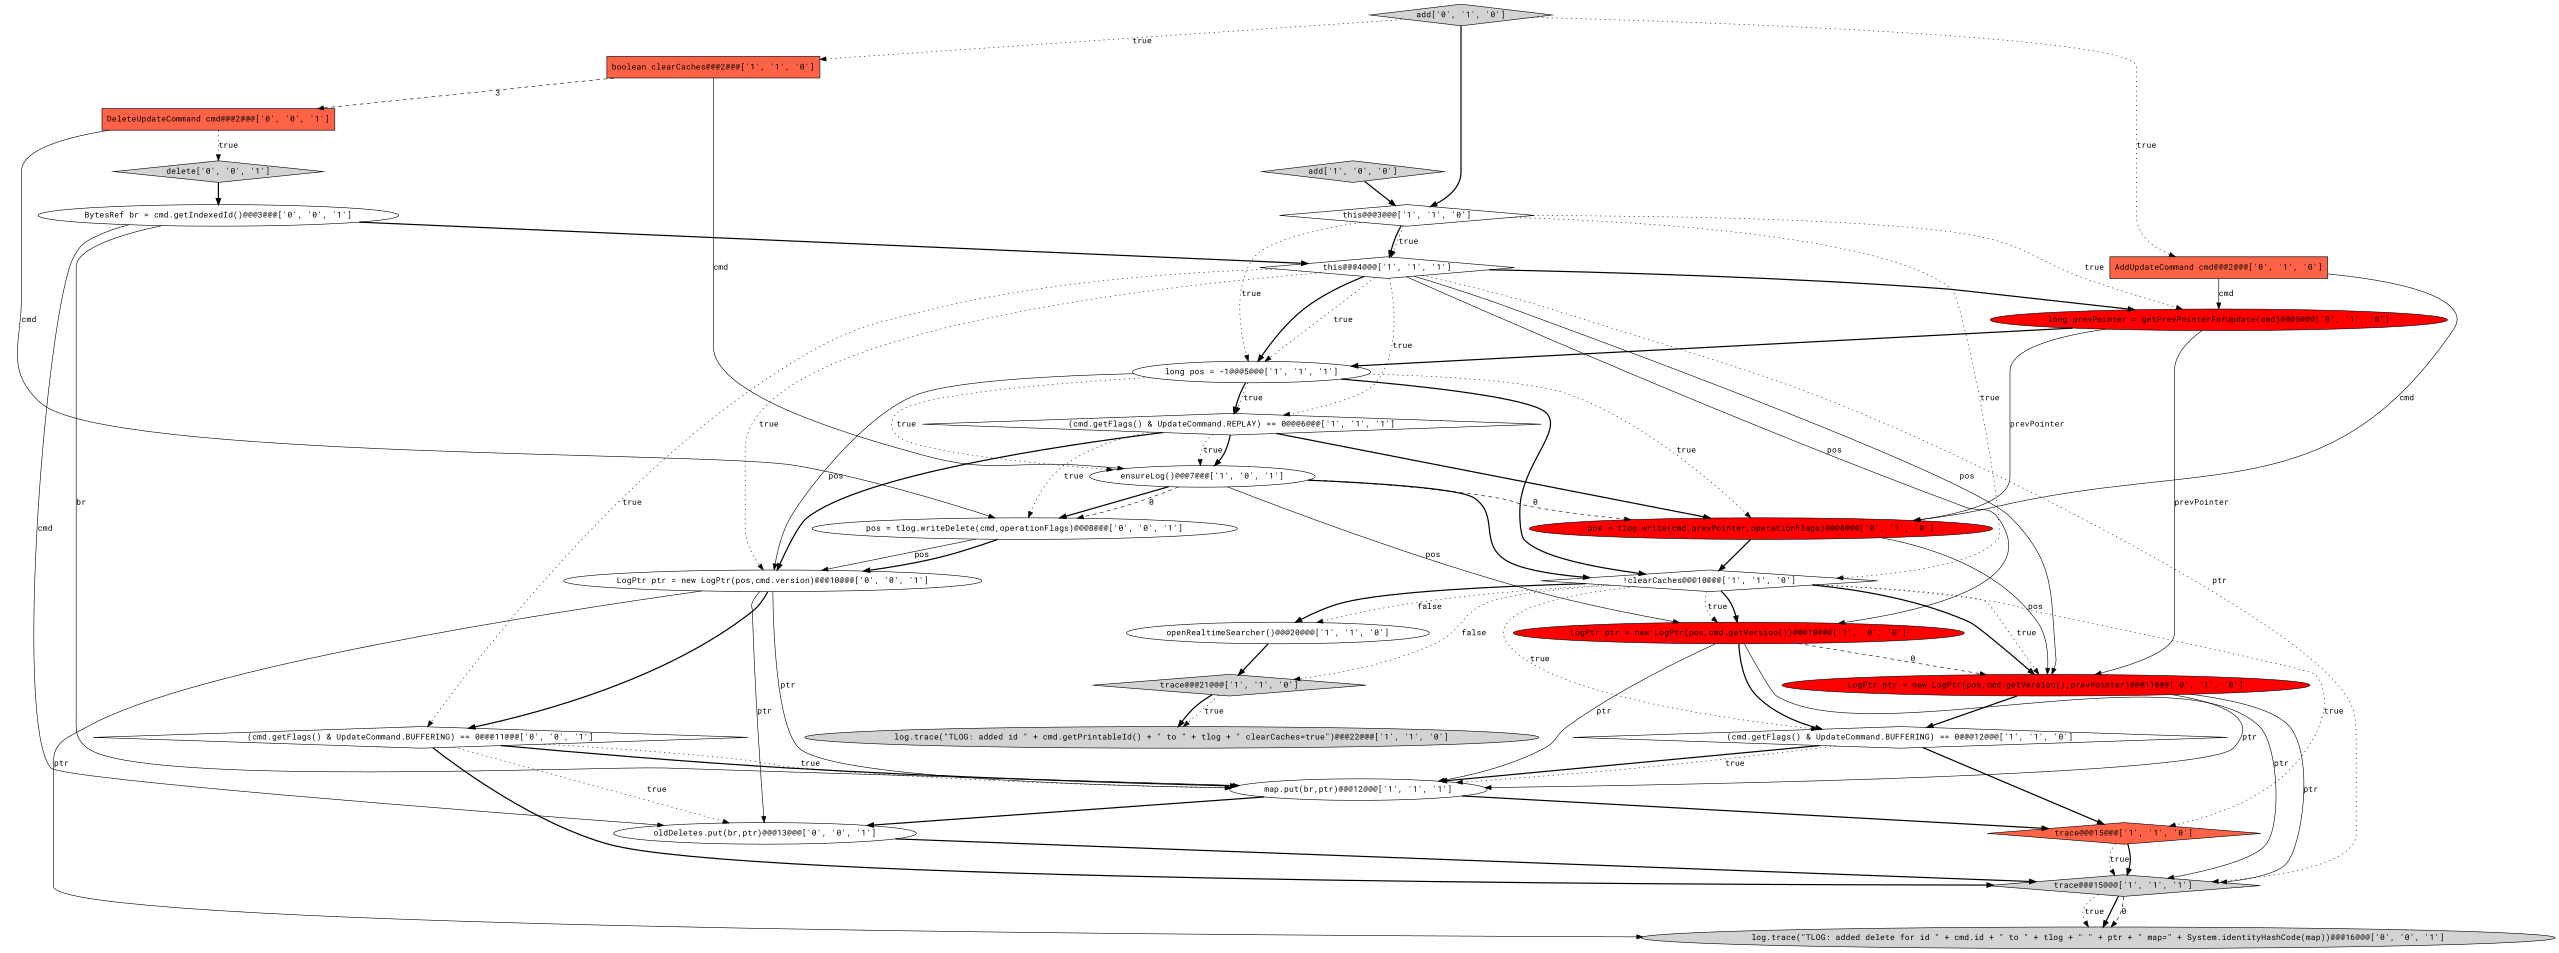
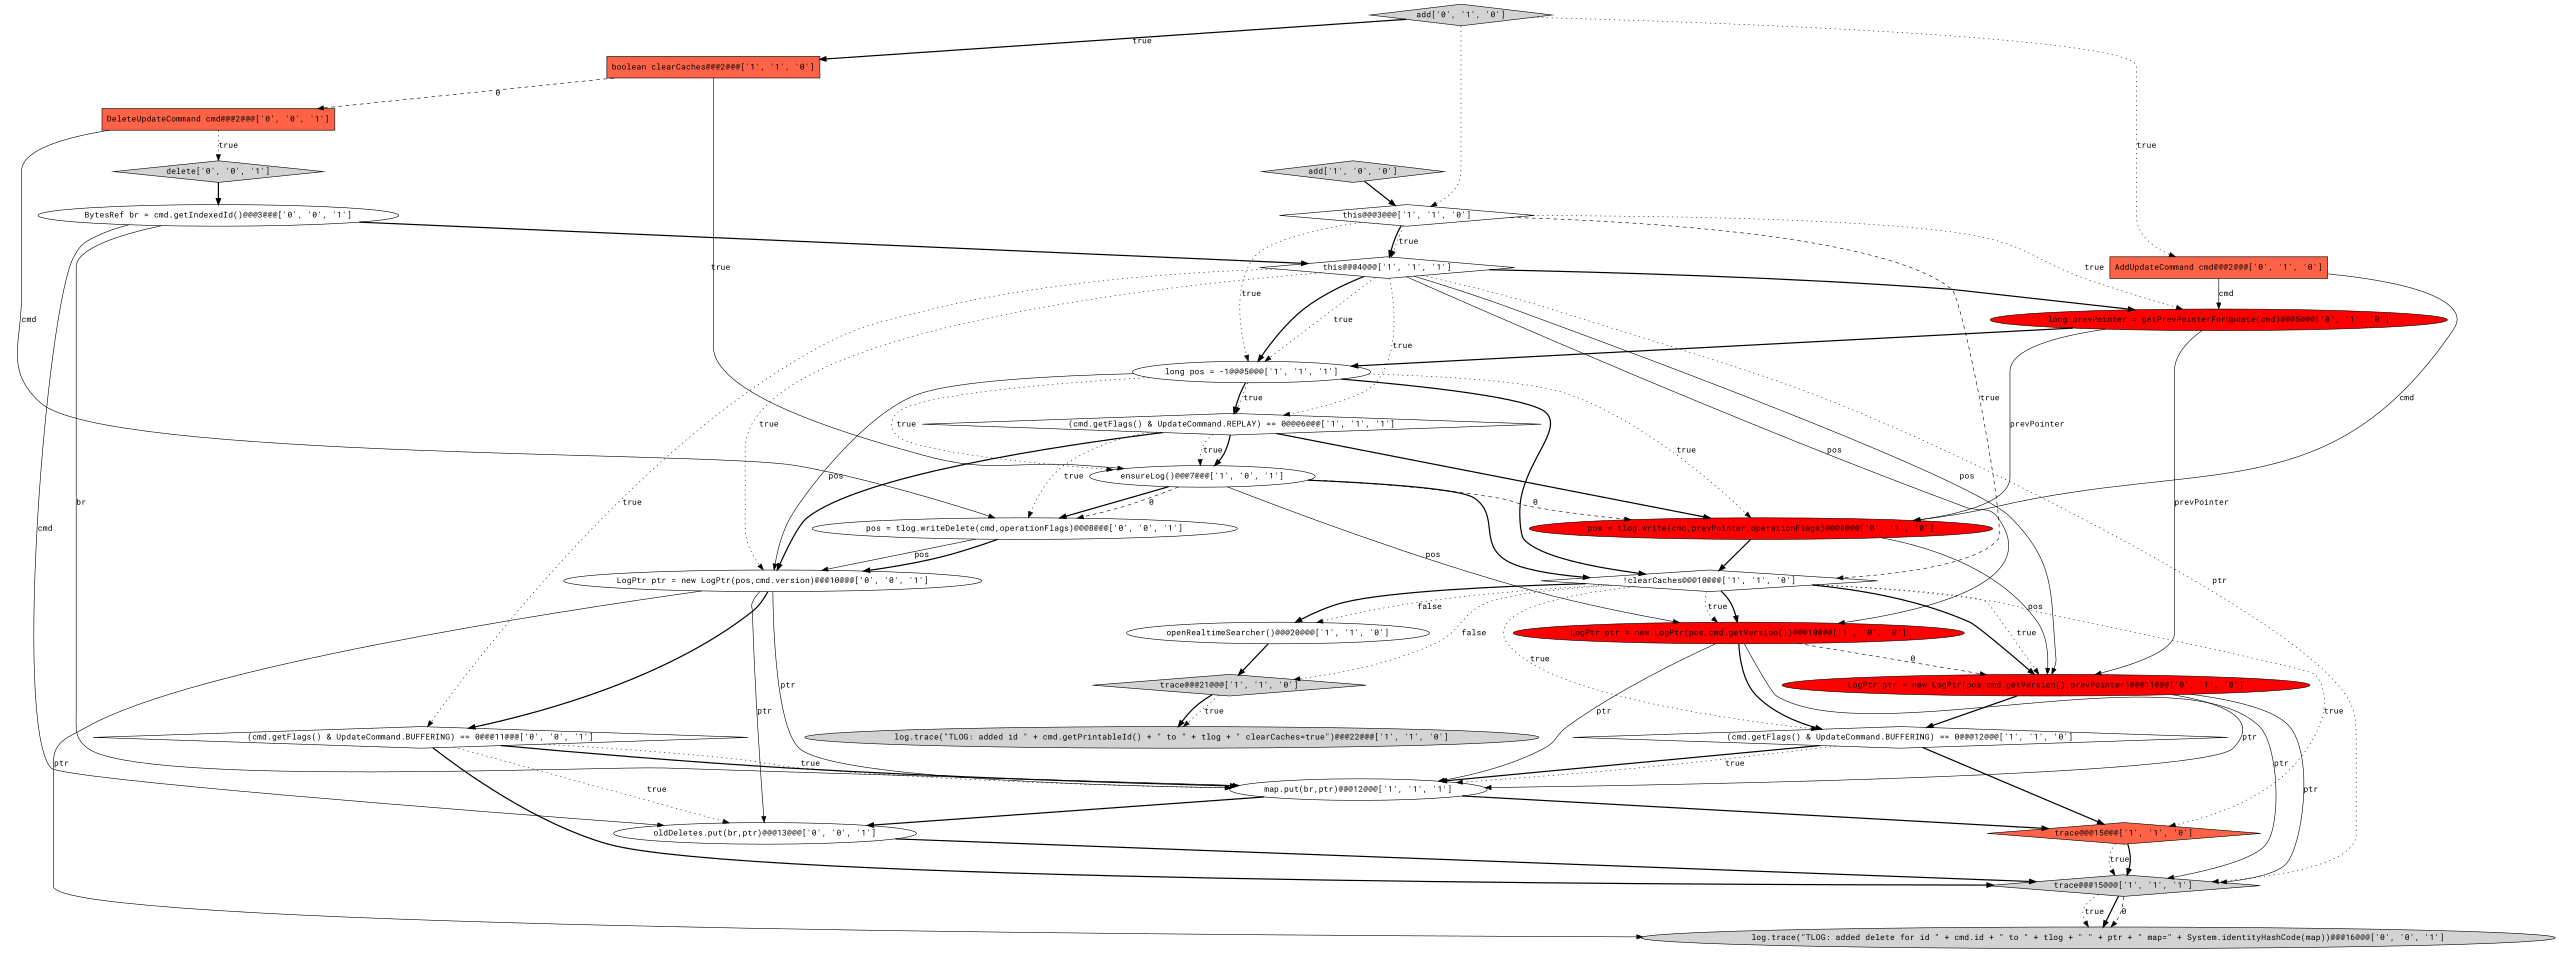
edge "add['0', '1', '0']" -> "boolean clearCaches@@@2@@@['1', '1', '0']": style dotted -> bold
edge "boolean clearCaches@@@2@@@['1', '1', '0']" -> "DeleteUpdateCommand cmd@@@2@@@['0', '0', '1']": label "3" -> "0"
edge "add['0', '1', '0']" -> "this@@@3@@@['1', '1', '0']": style bold -> dotted
edge "boolean clearCaches@@@2@@@['1', '1', '0']" -> "ensureLog()@@@7@@@['1', '0', '1']": label "cmd" -> "true"
edge "this@@@3@@@['1', '1', '0']" -> "!clearCaches@@@10@@@['1', '1', '0']": style dotted -> dashed
